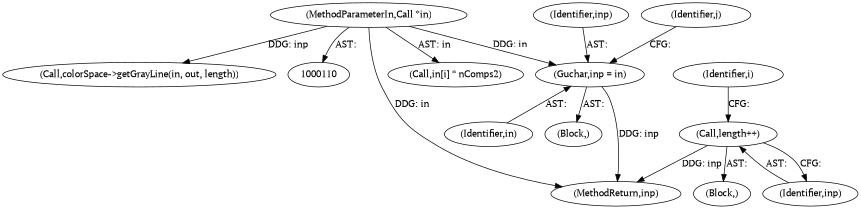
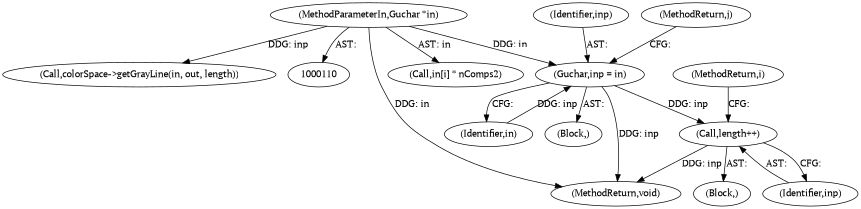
node "(MethodParameterIn,Call *in)": label "(MethodParameterIn,Call *in)" -> "(MethodParameterIn,Guchar *in)"
node "(Identifier,j)": label "(Identifier,j)" -> "(MethodReturn,j)"
node "(Identifier,i)": label "(Identifier,i)" -> "(MethodReturn,i)"
edge "(Guchar,inp = in)" -> "(Identifier,in)": added, label "CFG:"
edge "(Guchar,inp = in)" -> "(Call,length++)": added, label "DDG: inp"
edge "(Identifier,in)" -> "(Guchar,inp = in)": label "AST: " -> "DDG: inp"
node "(MethodReturn,inp)": label "(MethodReturn,inp)" -> "(MethodReturn,void)"
